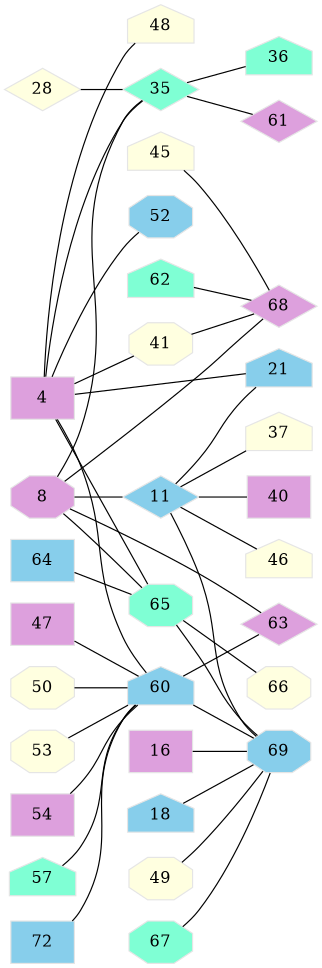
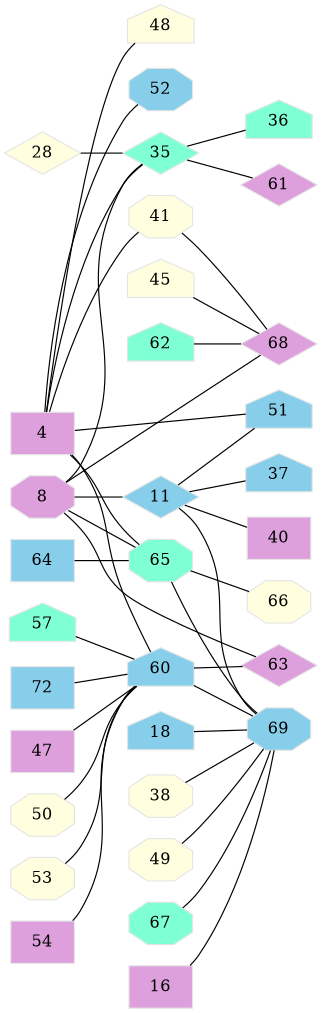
node "21": label "21" -> "51"
node "37": fillcolor lightyellow -> skyblue
node "46": removed
node "38": added
